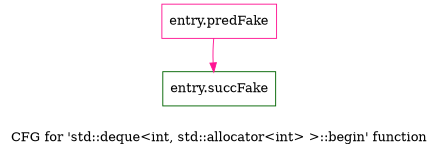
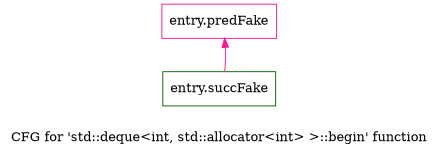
edge "entry.predFake" -> "entry.succFake": reversed
